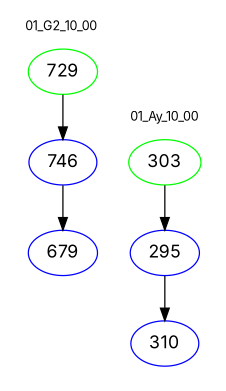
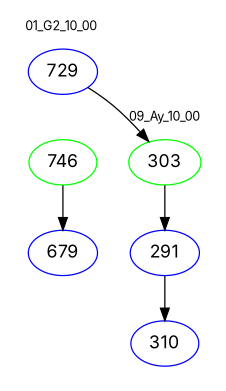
node "729": color green -> blue
edge "729" -> "746": now "729" -> "303"
cluster "01_Ay_10_00": label "01_Ay_10_00" -> "09_Ay_10_00"
node "746": color blue -> green
node "295": label "295" -> "291"
